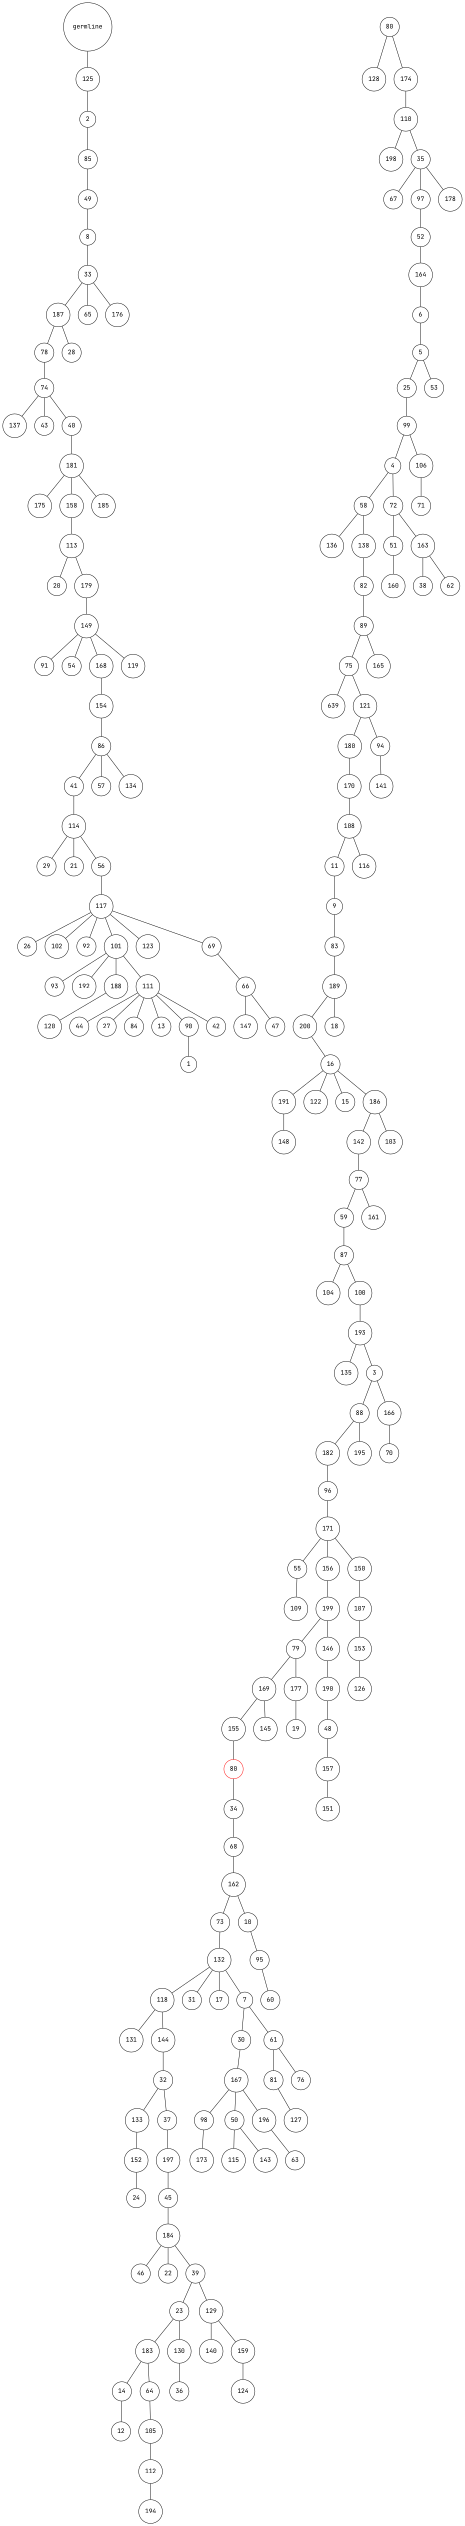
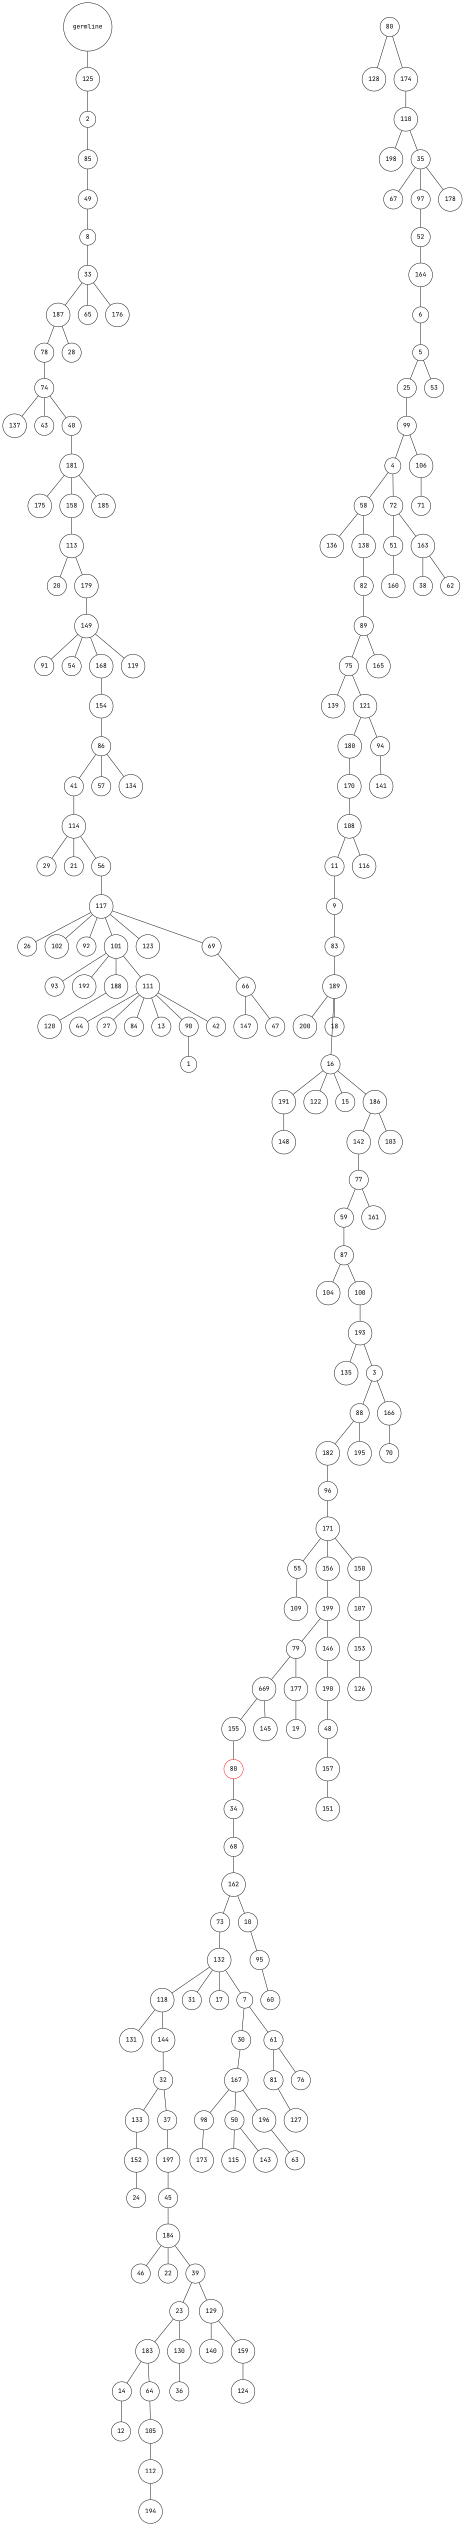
node "639": label "639" -> "139"
edge "200" -- "16": now "189" -- "16"
node "169": label "169" -> "669"
